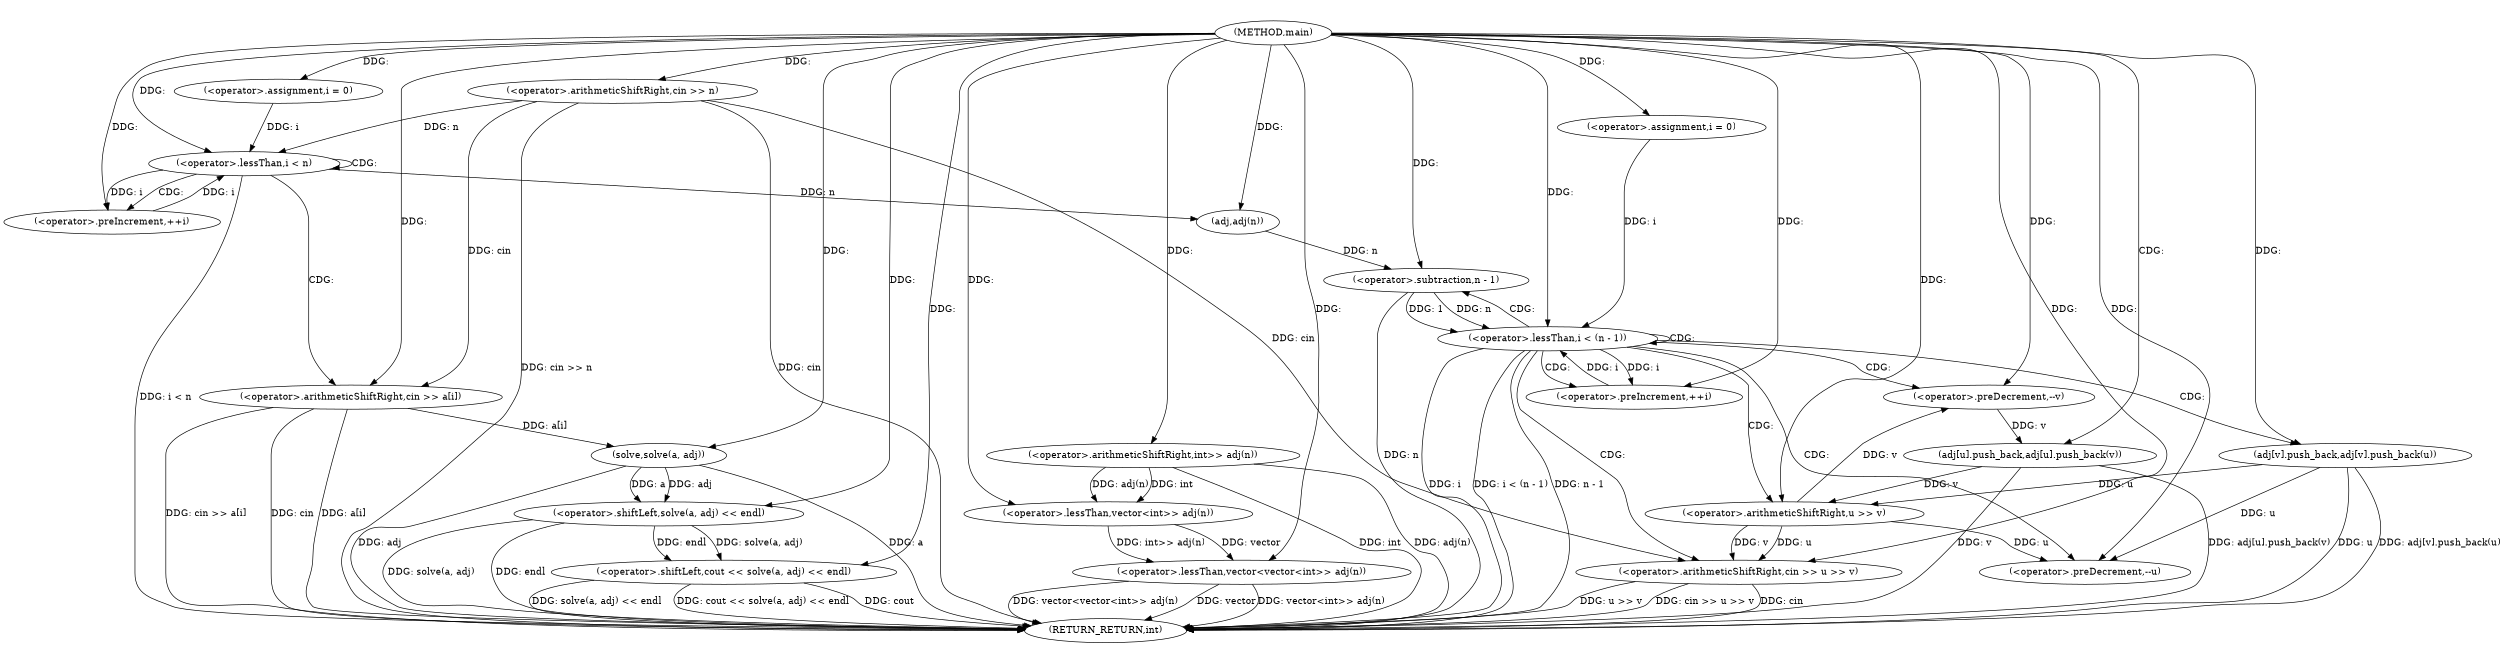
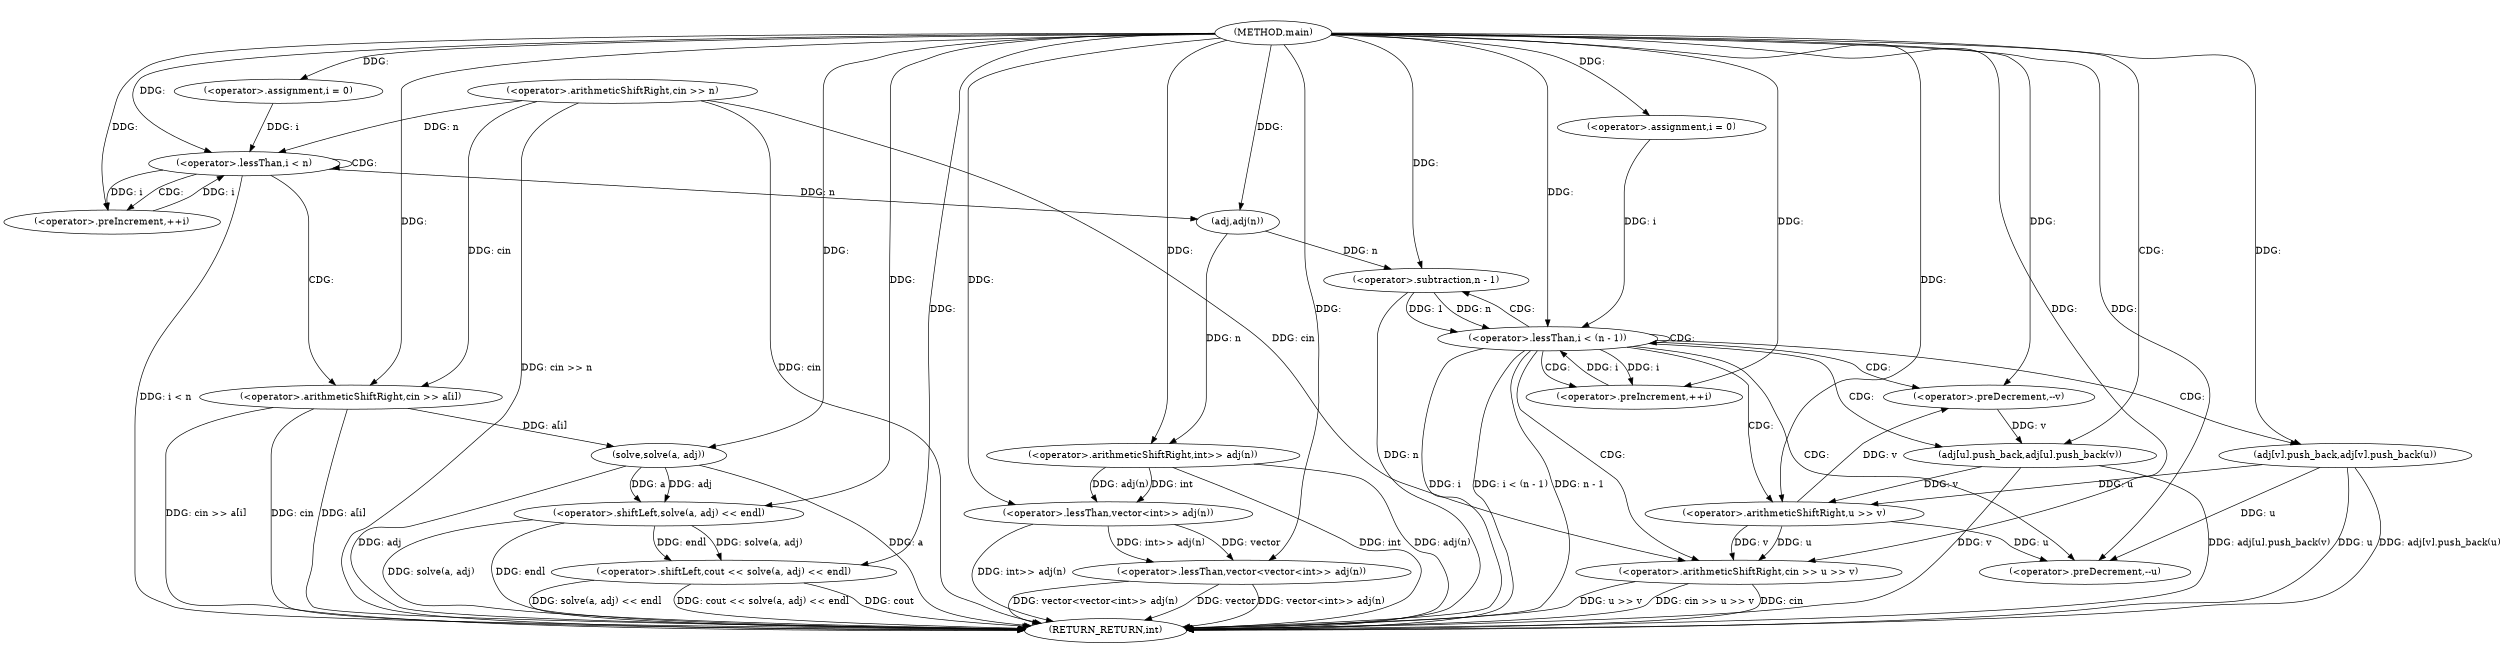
edge "(METHOD,main)" -> "(<operator>.arithmeticShiftRight,cin >> n)": removed, label "DDG:"
edge "(adj,adj(n))" -> "(<operator>.arithmeticShiftRight,int>> adj(n))": added, label "DDG: n"
edge "(<operator>.lessThan,i < (n - 1))" -> "(adj[u].push_back,adj[u].push_back(v))": added, label "CDG:"
edge "(<operator>.lessThan,vector<int>> adj(n))" -> "(RETURN_RETURN,int)": added, label "DDG: int>> adj(n)"
